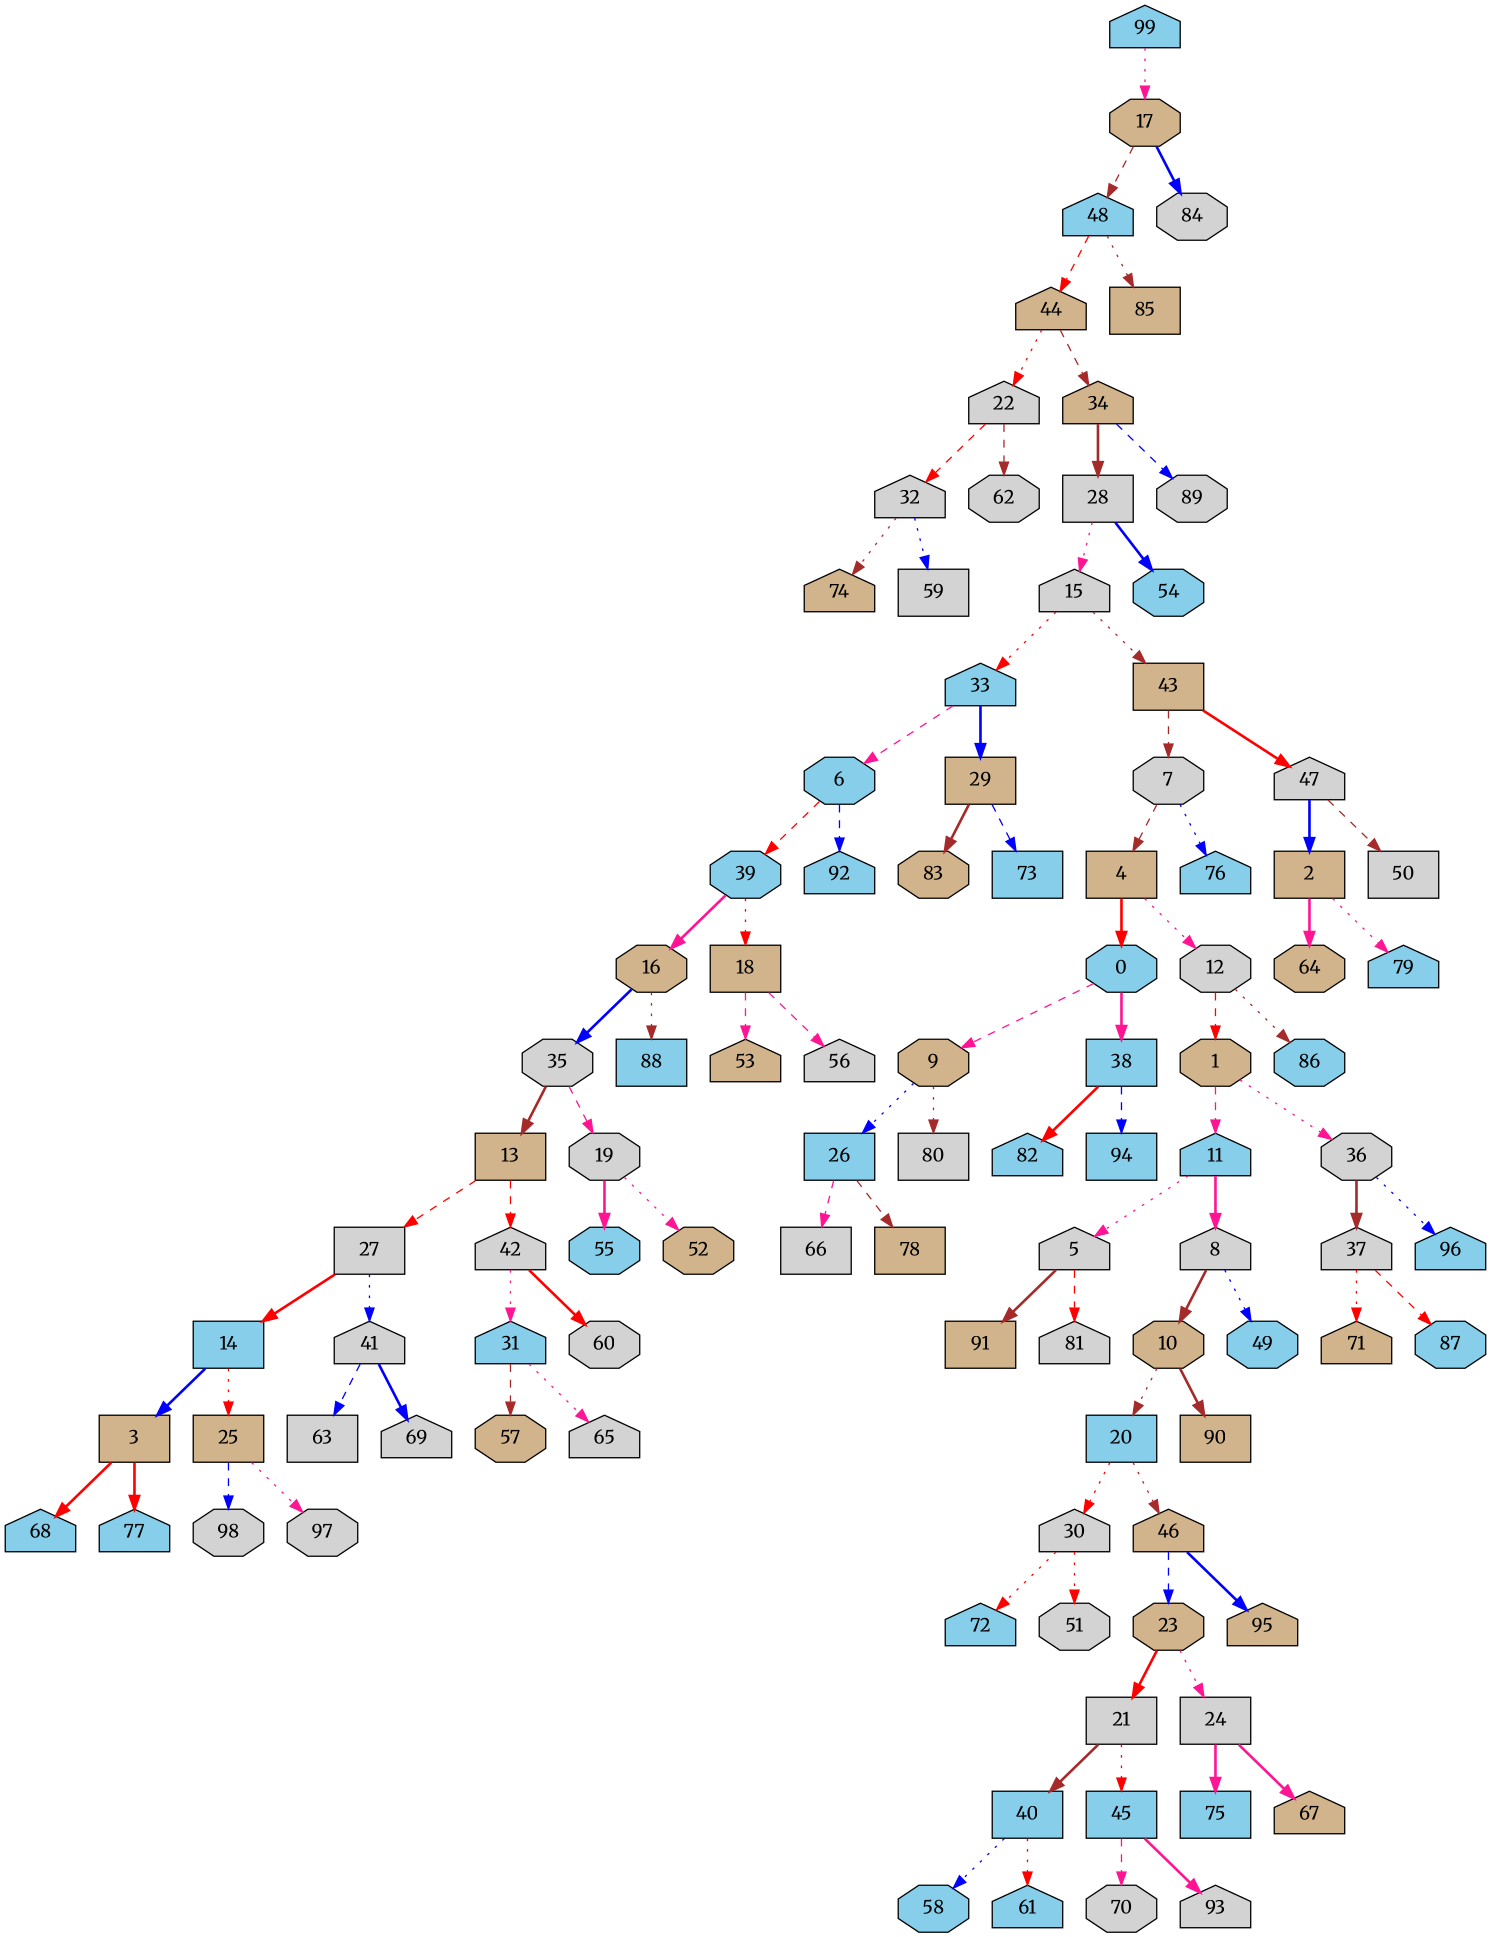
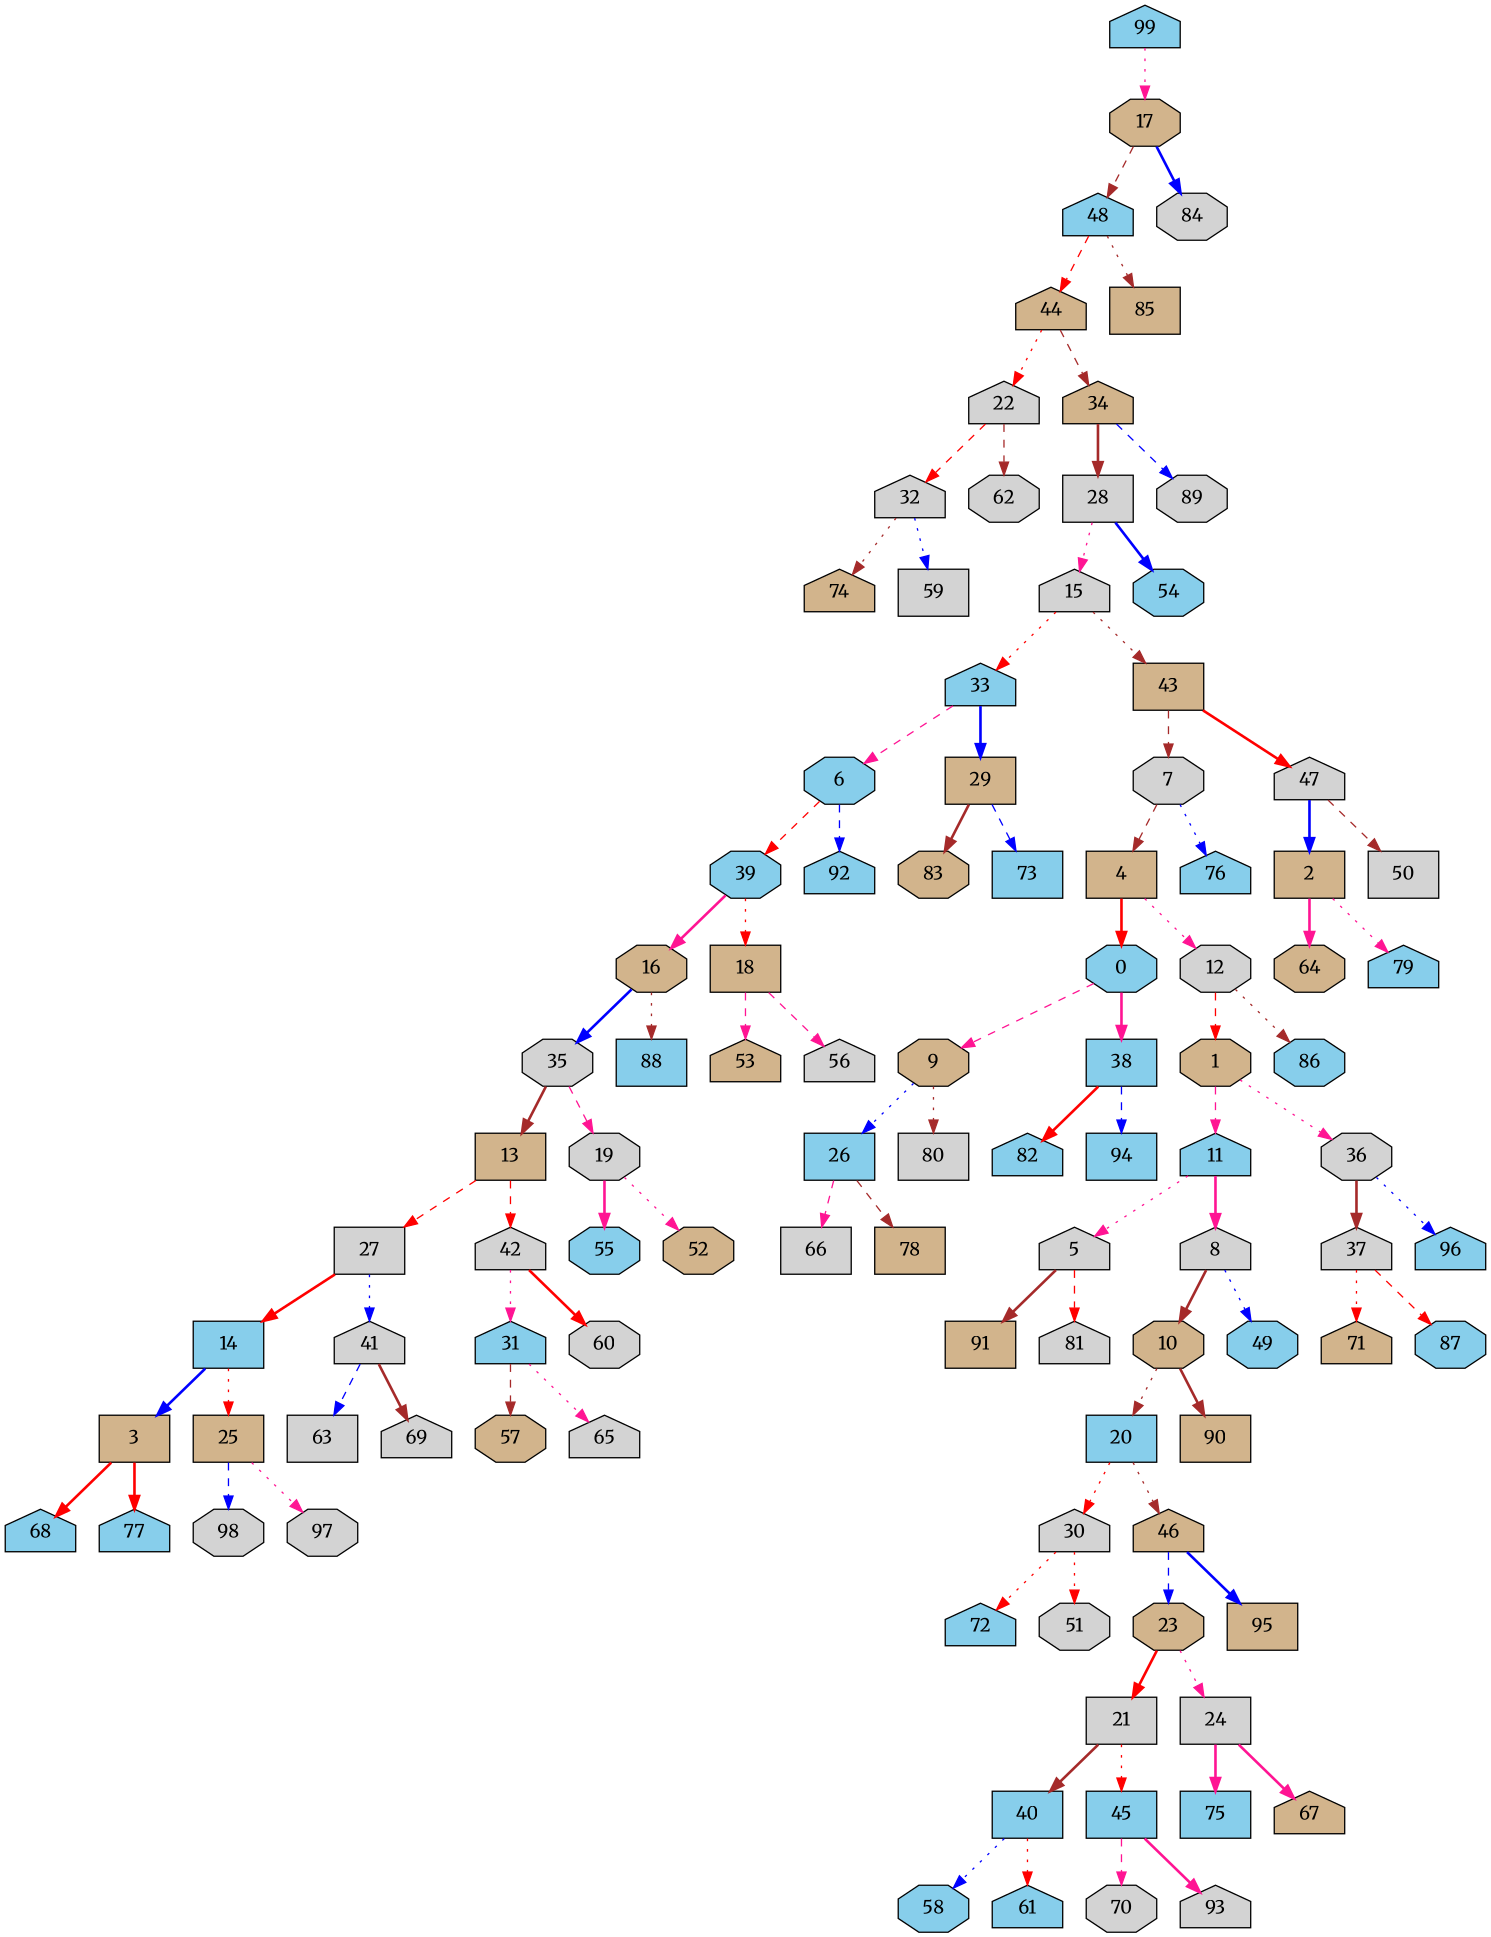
edge "41" -> "69": color blue -> brown
node "95": shape house -> box
